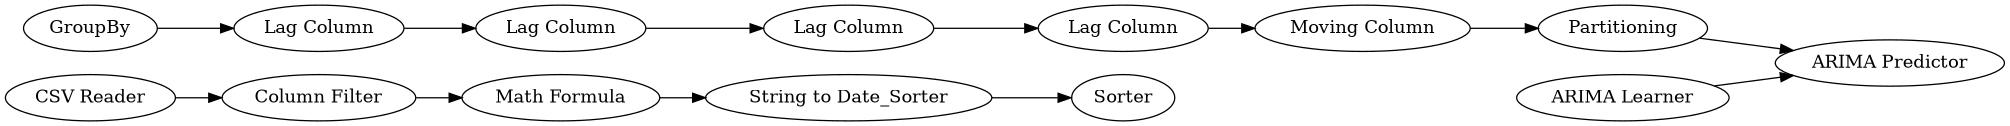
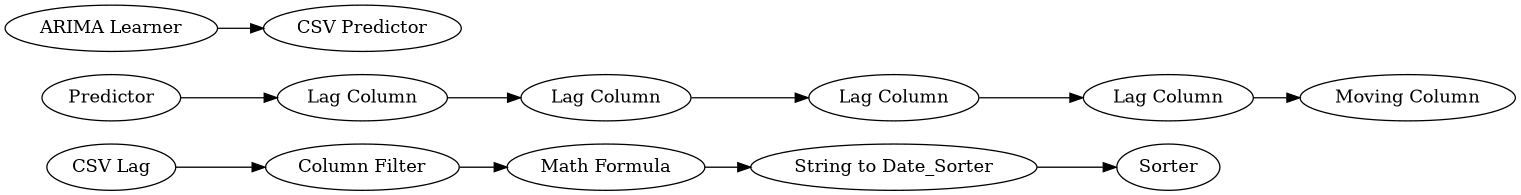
node "GroupBy": label "GroupBy" -> "Predictor"
node "Partitioning": removed
node "ARIMA Predictor": label "ARIMA Predictor" -> "CSV Predictor"
node "CSV Reader": label "CSV Reader" -> "CSV Lag"
